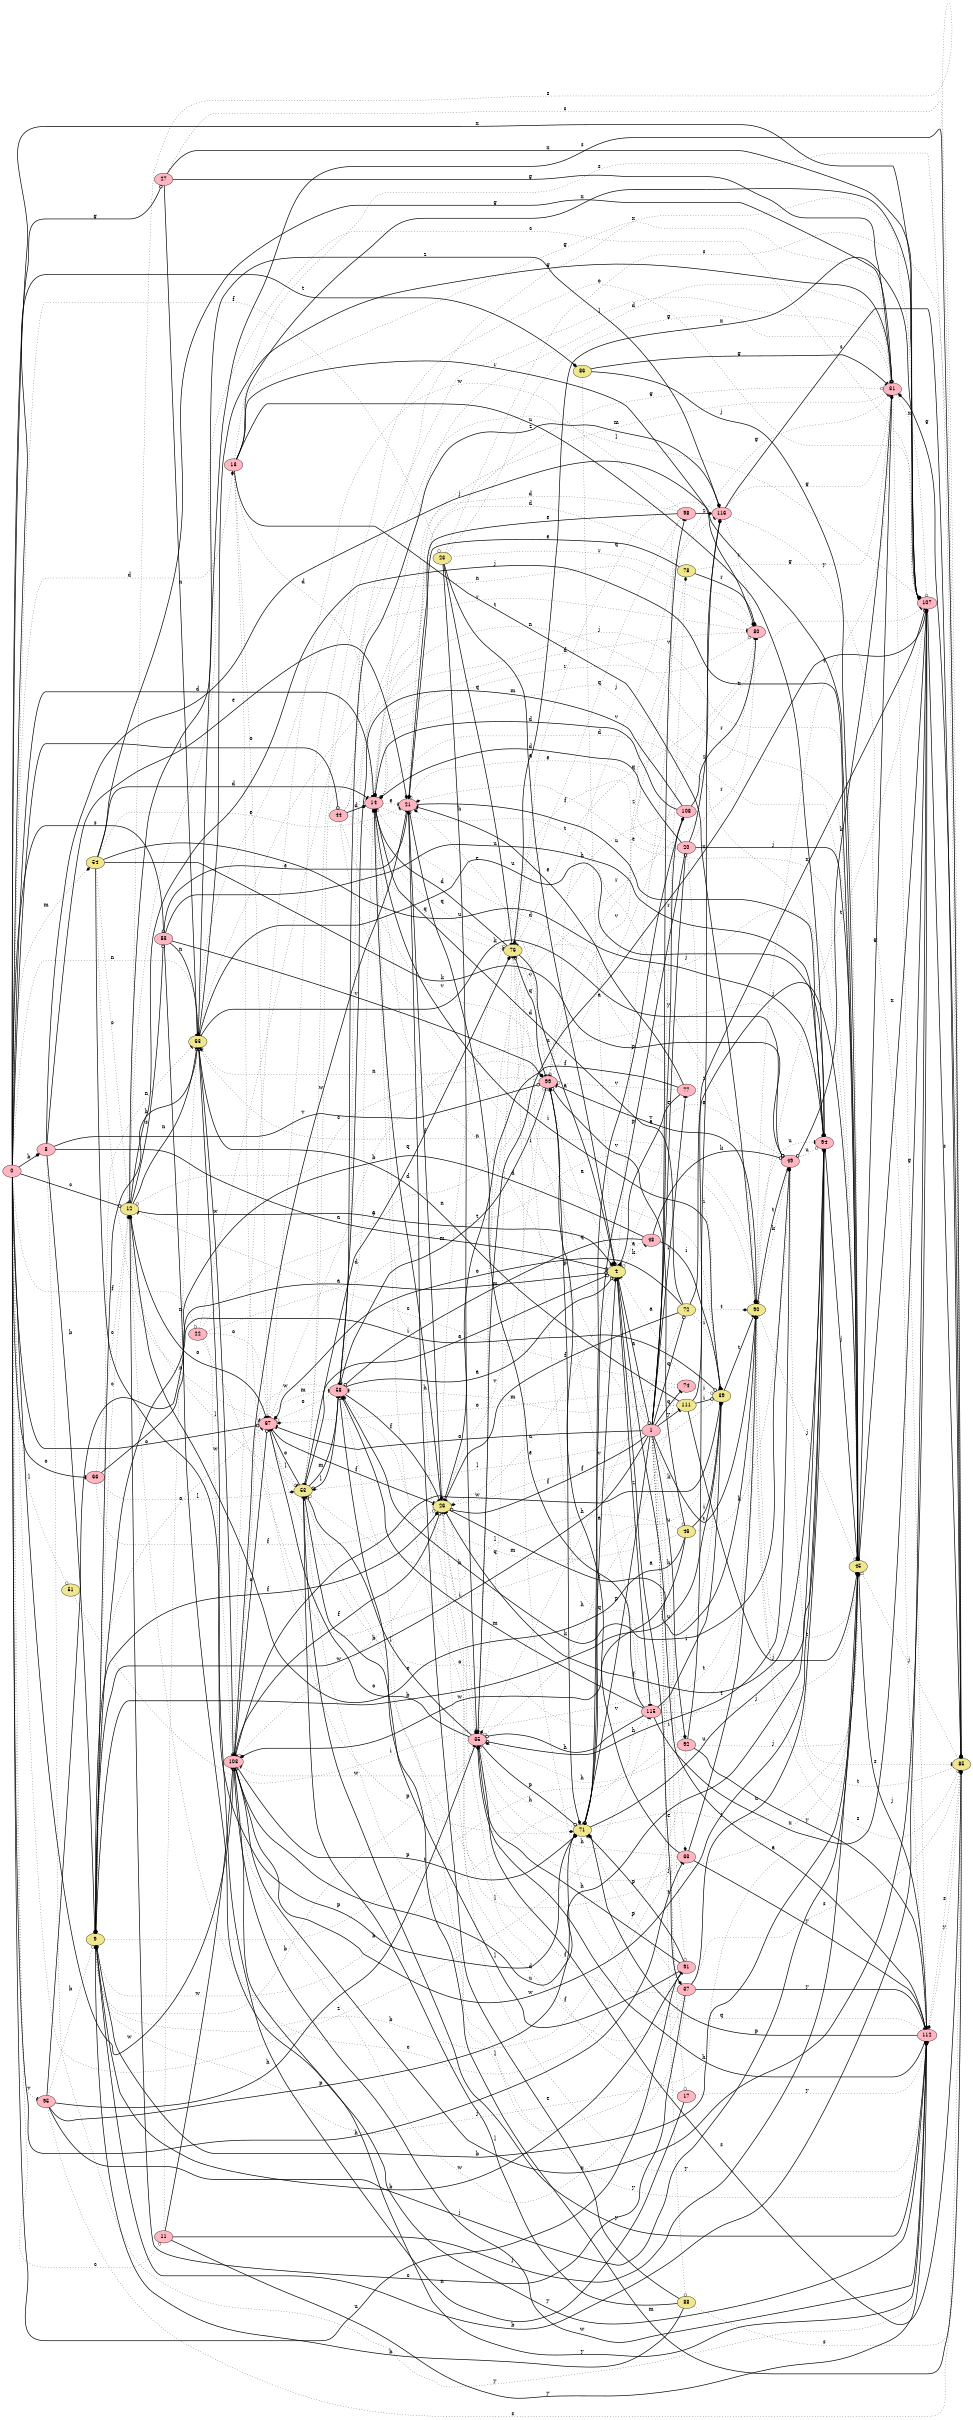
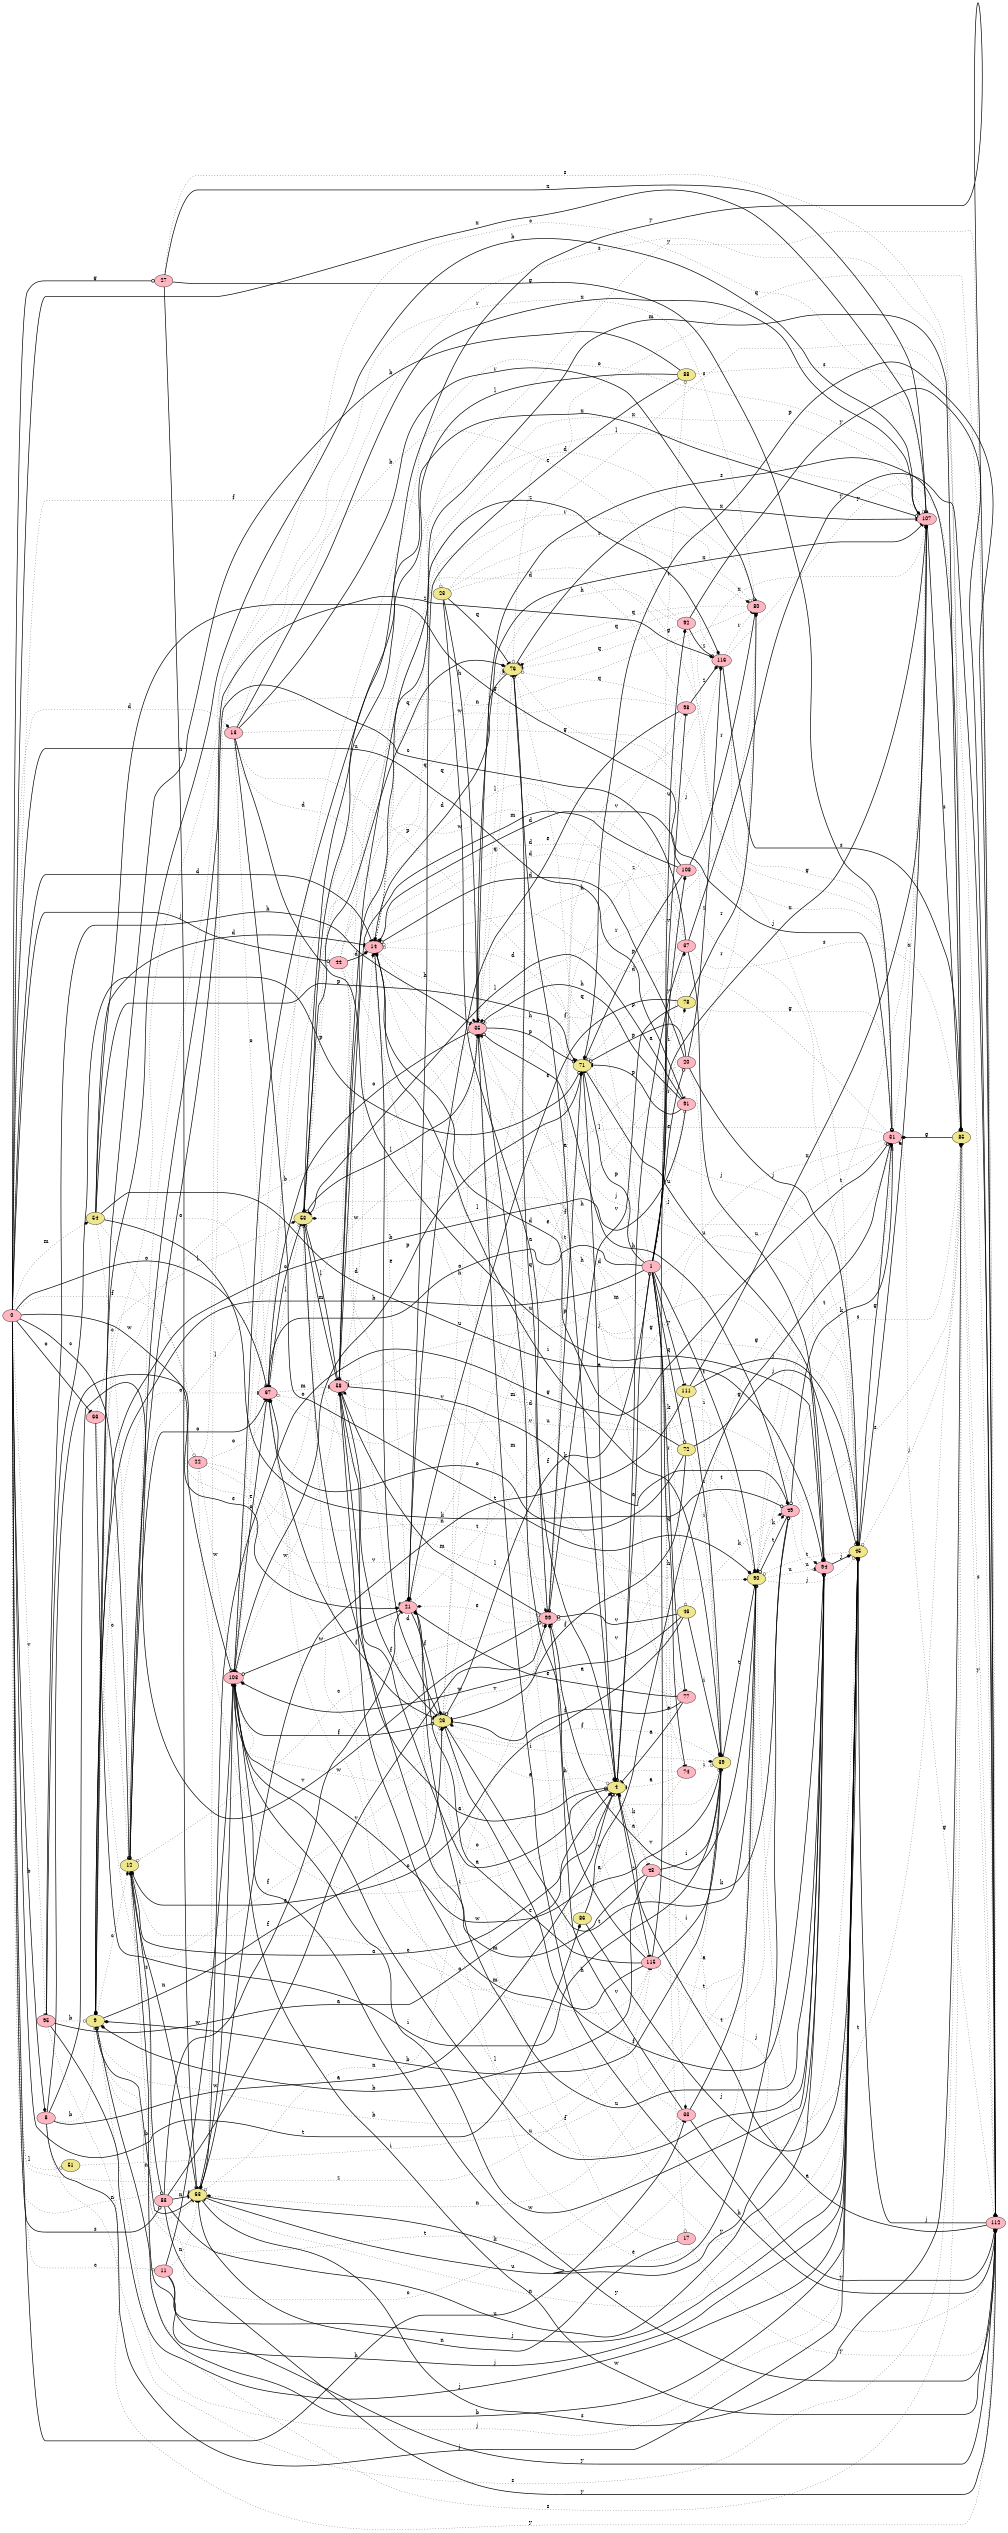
edge "78" -> "99": style dotted -> bold
edge "31" -> "112": reversed
edge "8" -> "9": style bold -> dotted
